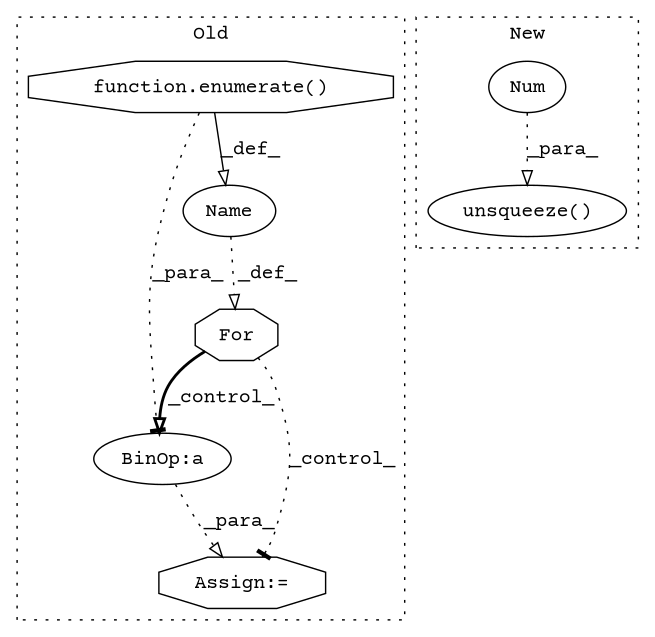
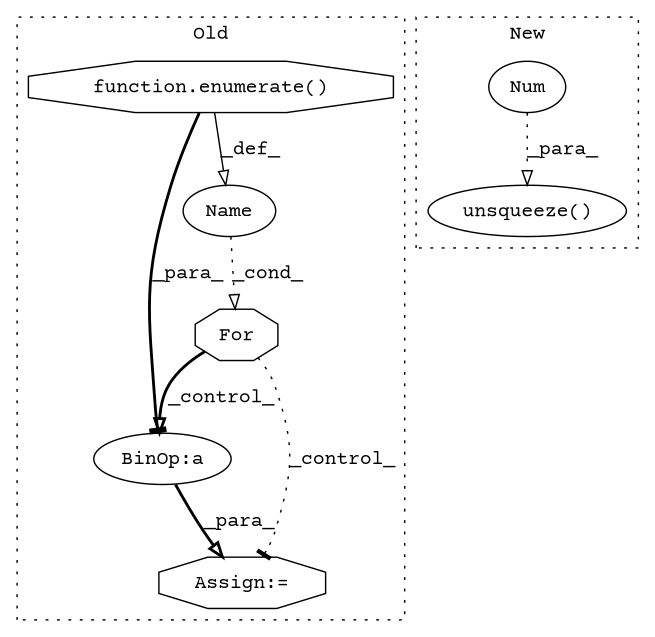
edge "function.enumerate()" -> "BinOp:a": style dotted -> bold
edge "Name" -> "For": label "_def_" -> "_cond_"
edge "BinOp:a" -> "Assign:=": style dotted -> bold
